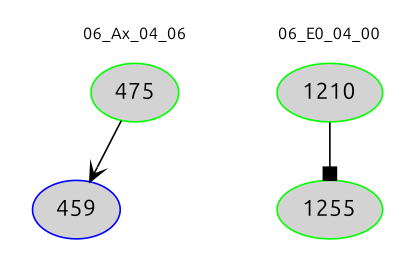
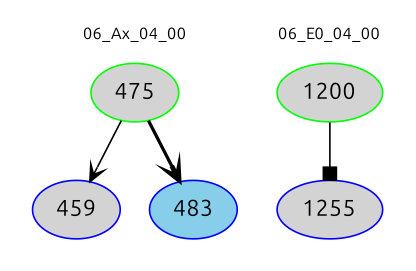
cluster "06_Ax_04_06": label "06_Ax_04_06" -> "06_Ax_04_00"
node "1210": label "1210" -> "1200"
node "483": added
node "1255": color green -> blue
